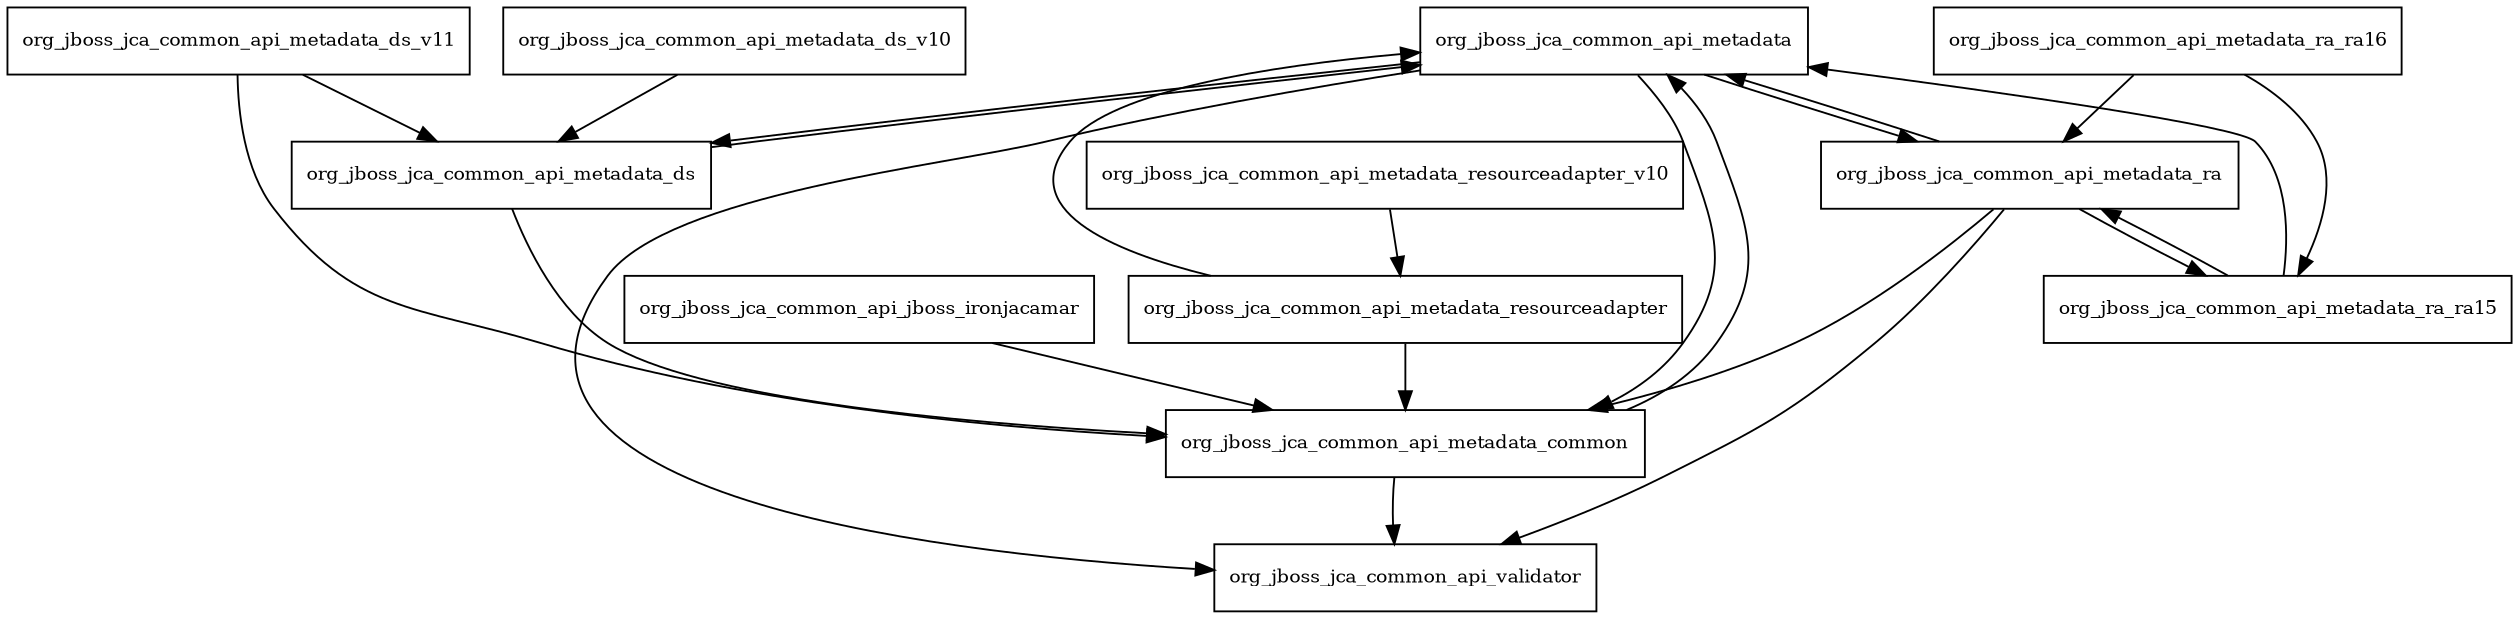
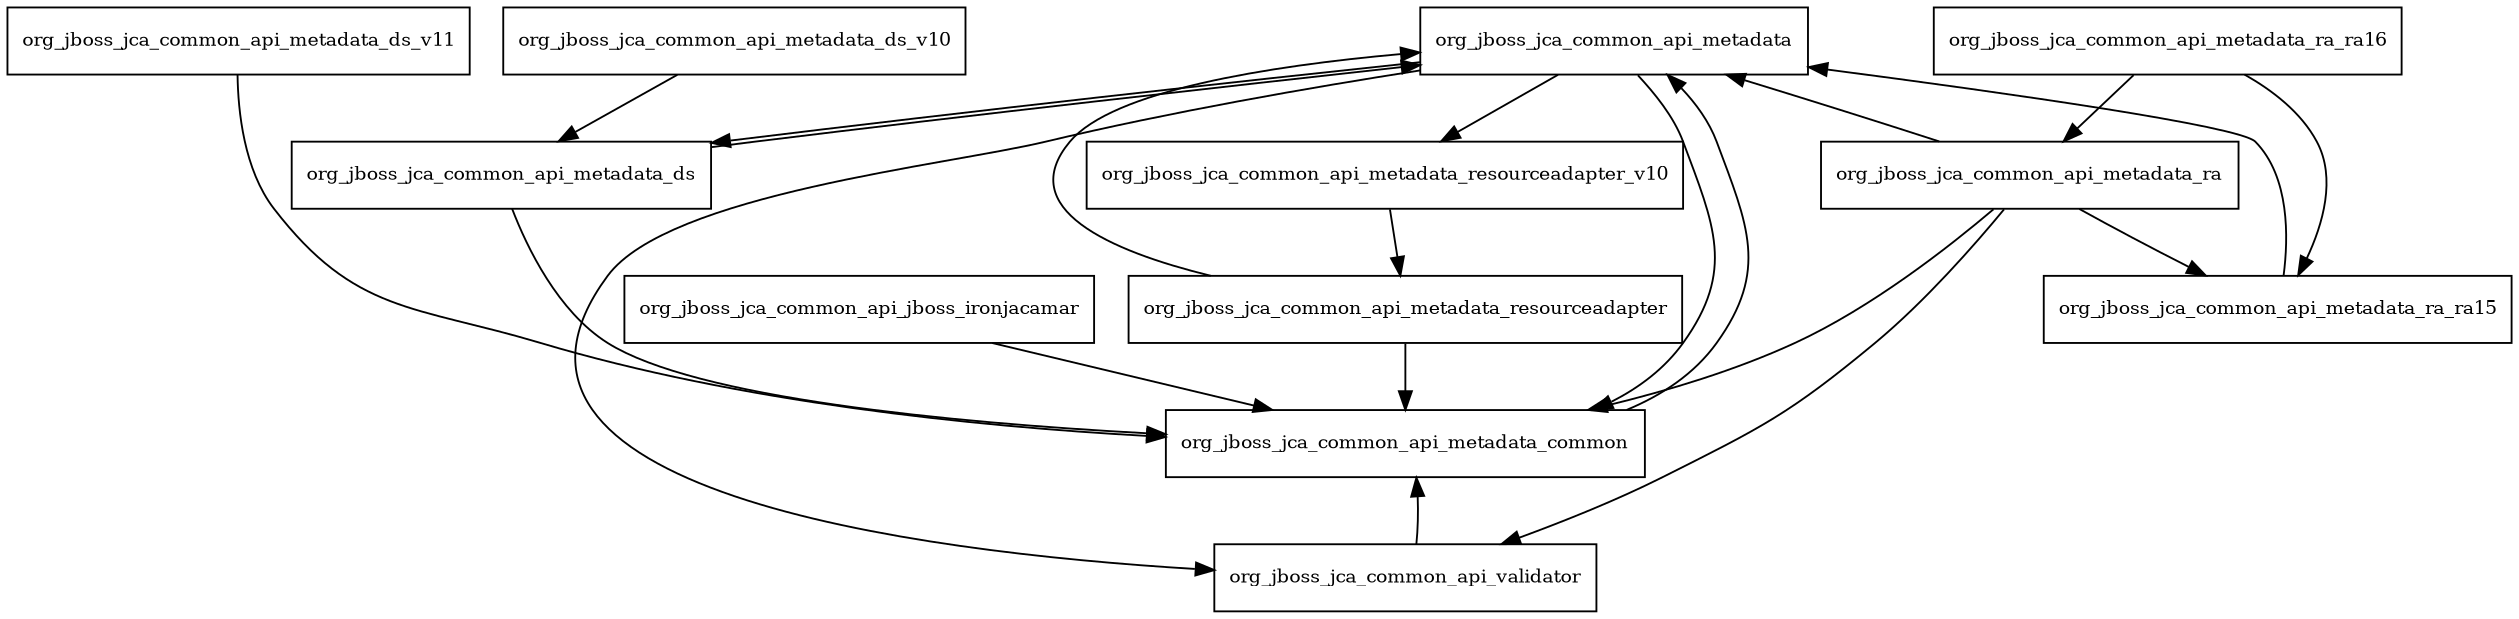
edge "org_jboss_jca_common_api_metadata_ds_v11" -> "org_jboss_jca_common_api_metadata_ds": removed
edge "org_jboss_jca_common_api_metadata" -> "org_jboss_jca_common_api_metadata_ra": now "org_jboss_jca_common_api_metadata" -> "org_jboss_jca_common_api_metadata_resourceadapter_v10"
edge "org_jboss_jca_common_api_metadata_ra_ra15" -> "org_jboss_jca_common_api_metadata_ra": removed
edge "org_jboss_jca_common_api_metadata_common" -> "org_jboss_jca_common_api_validator": reversed
